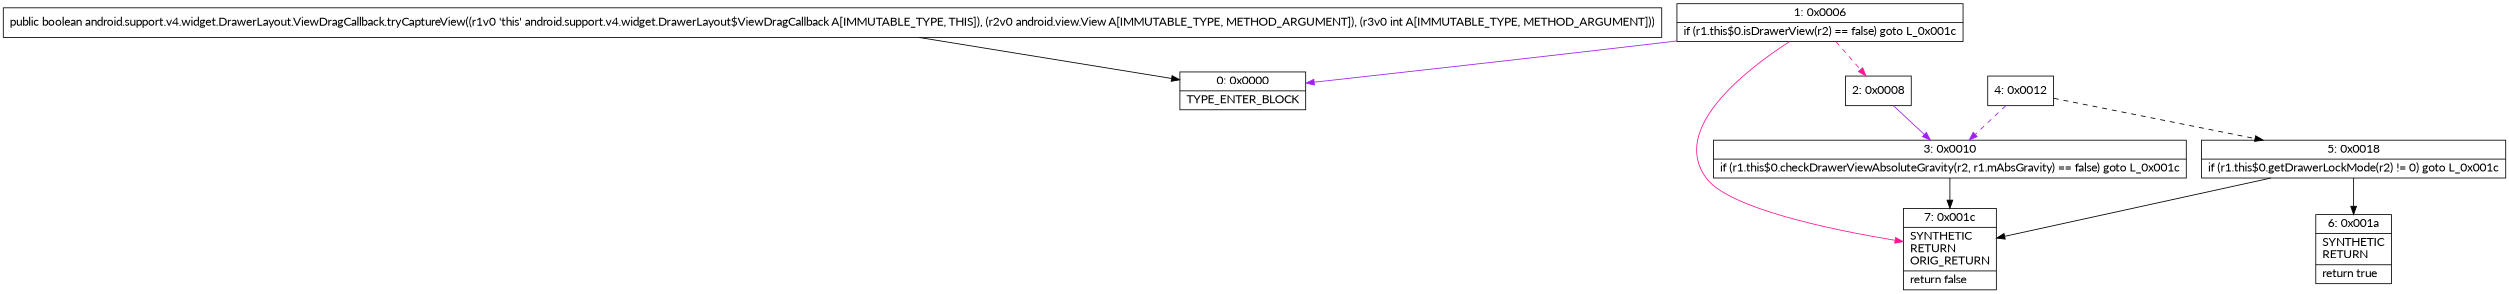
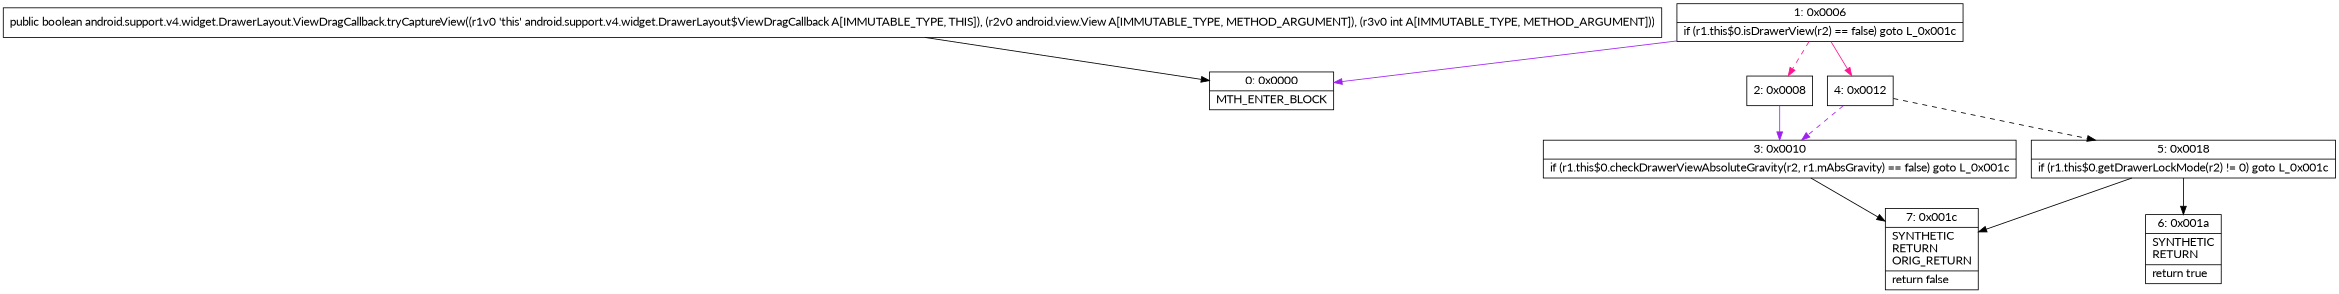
node "0: 0x0000": text "TYPE_ENTER_BLOCK" -> "MTH_ENTER_BLOCK"
edge "1: 0x0006" -> "7: 0x001c": now "1: 0x0006" -> "4: 0x0012"
